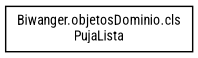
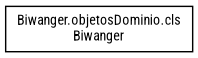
node "Biwanger.objetosDominio.cls PujaLista": label "Biwanger.objetosDominio.cls PujaLista" -> "Biwanger.objetosDominio.cls Biwanger"
